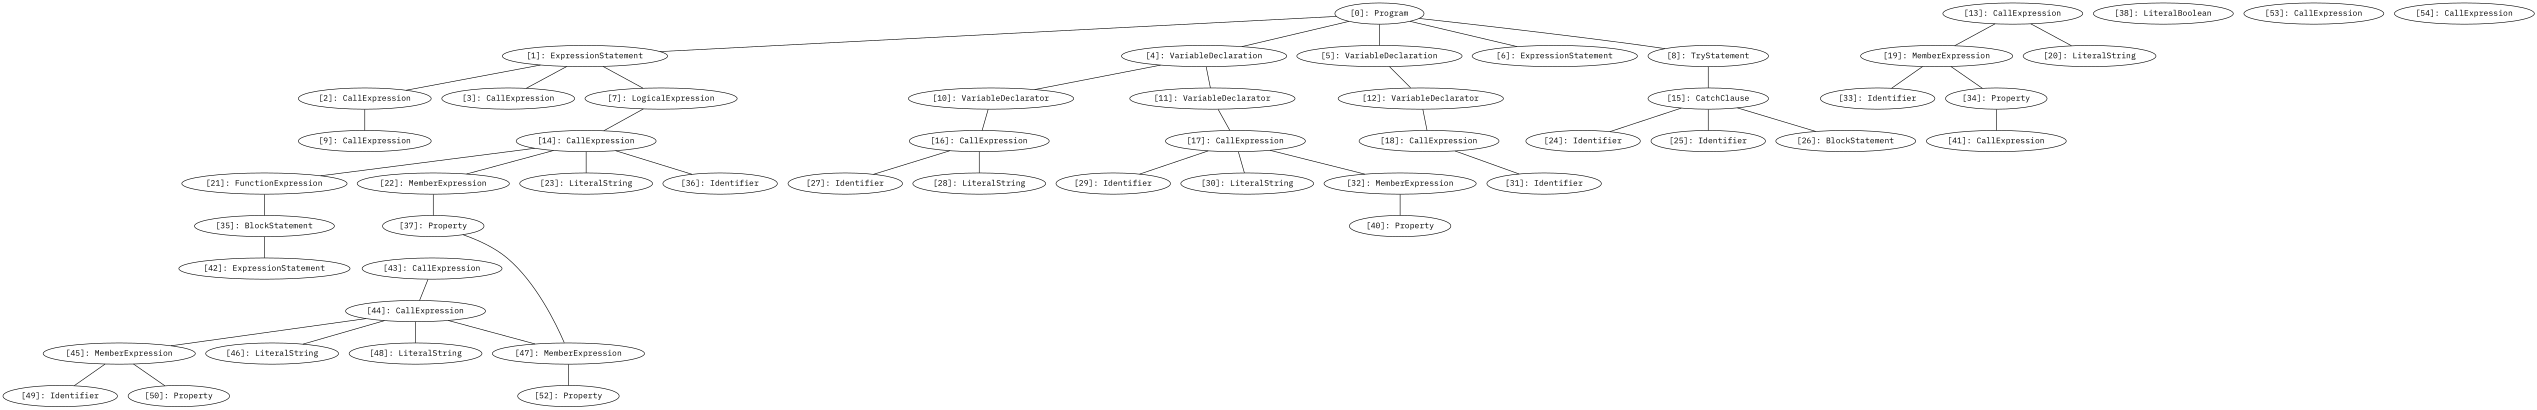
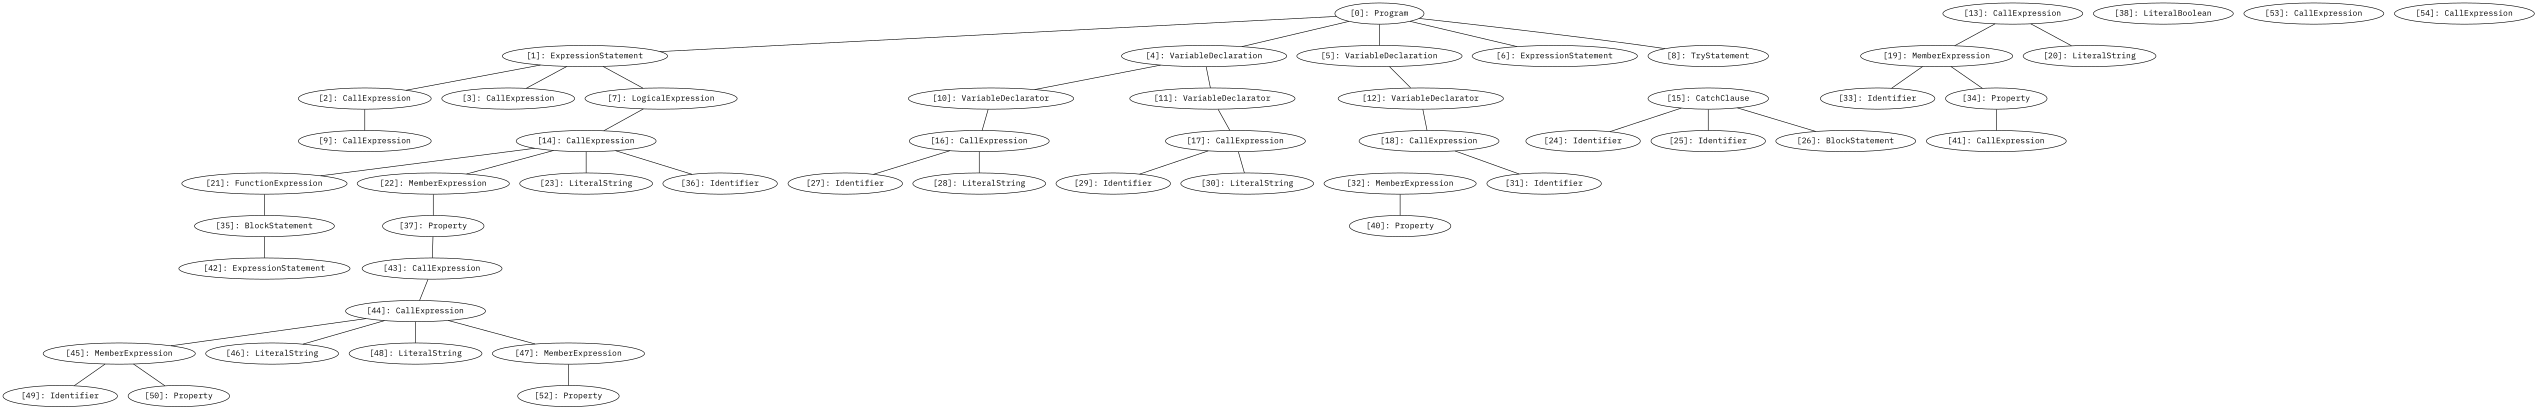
edge "[8]: TryStatement" -- "[15]: CatchClause": removed
edge "[17]: CallExpression" -- "[32]: MemberExpression": removed
edge "[37]: Property" -- "[47]: MemberExpression": now "[37]: Property" -- "[43]: CallExpression"
